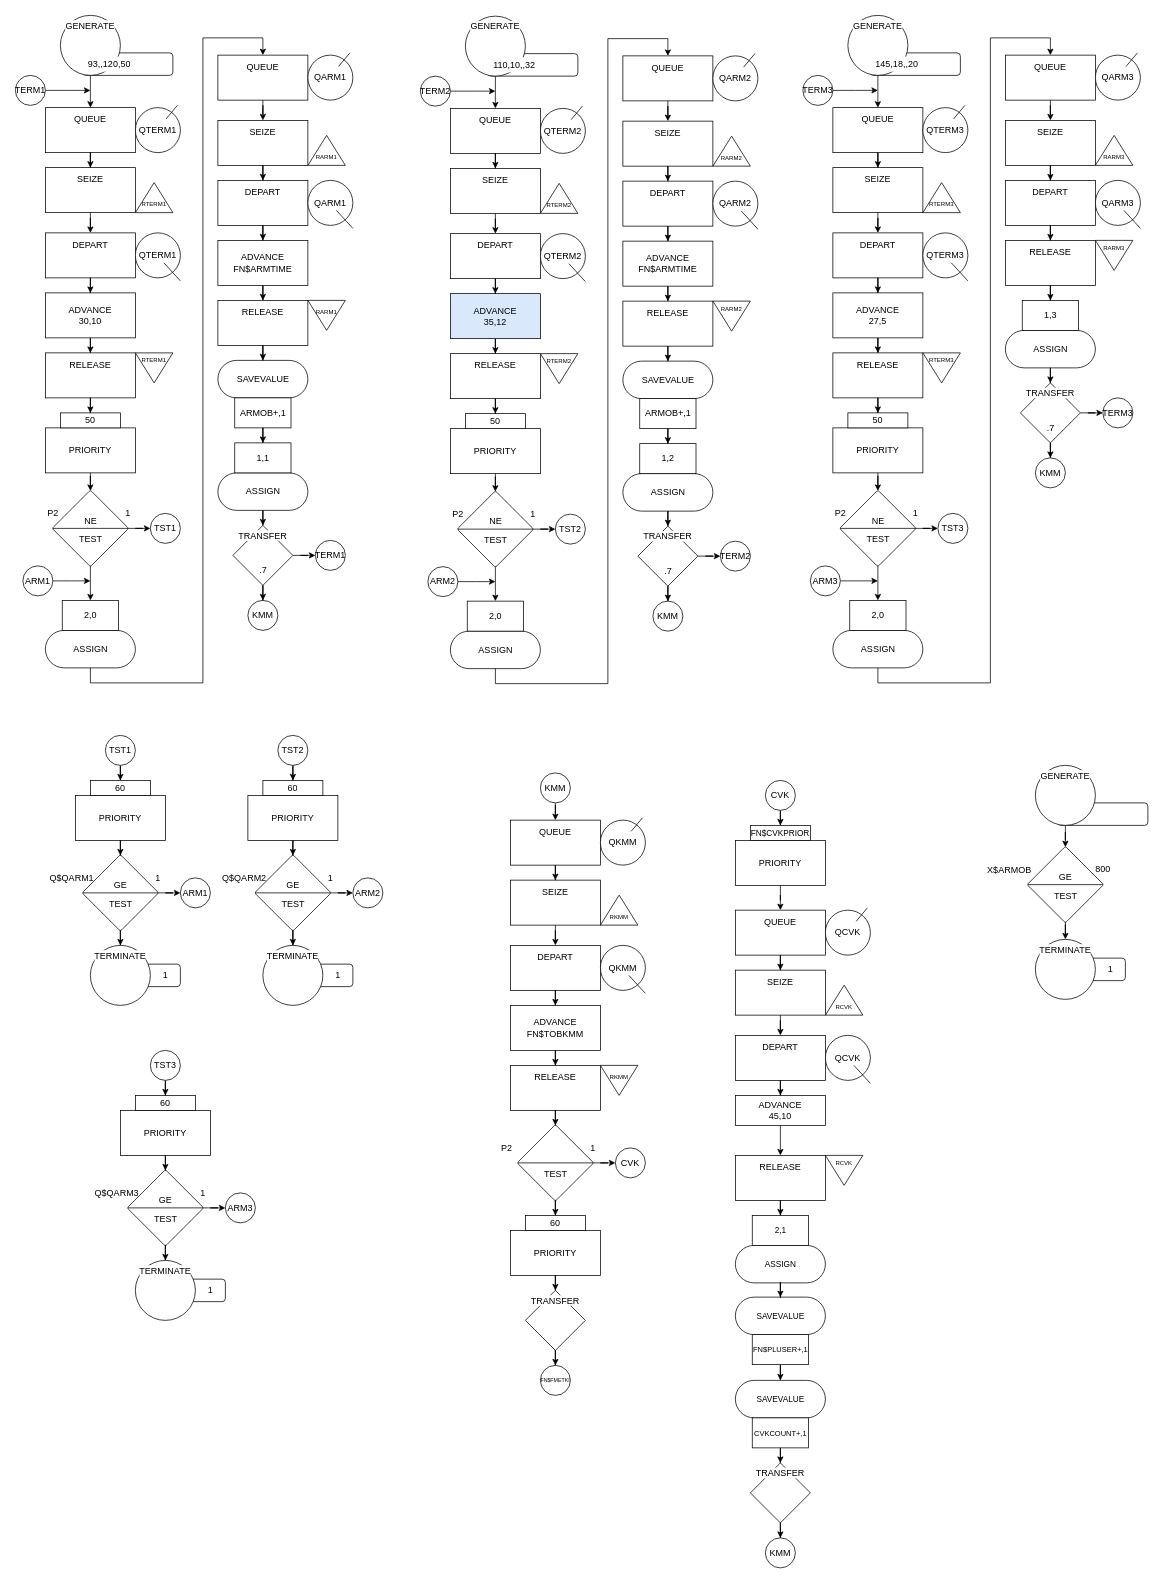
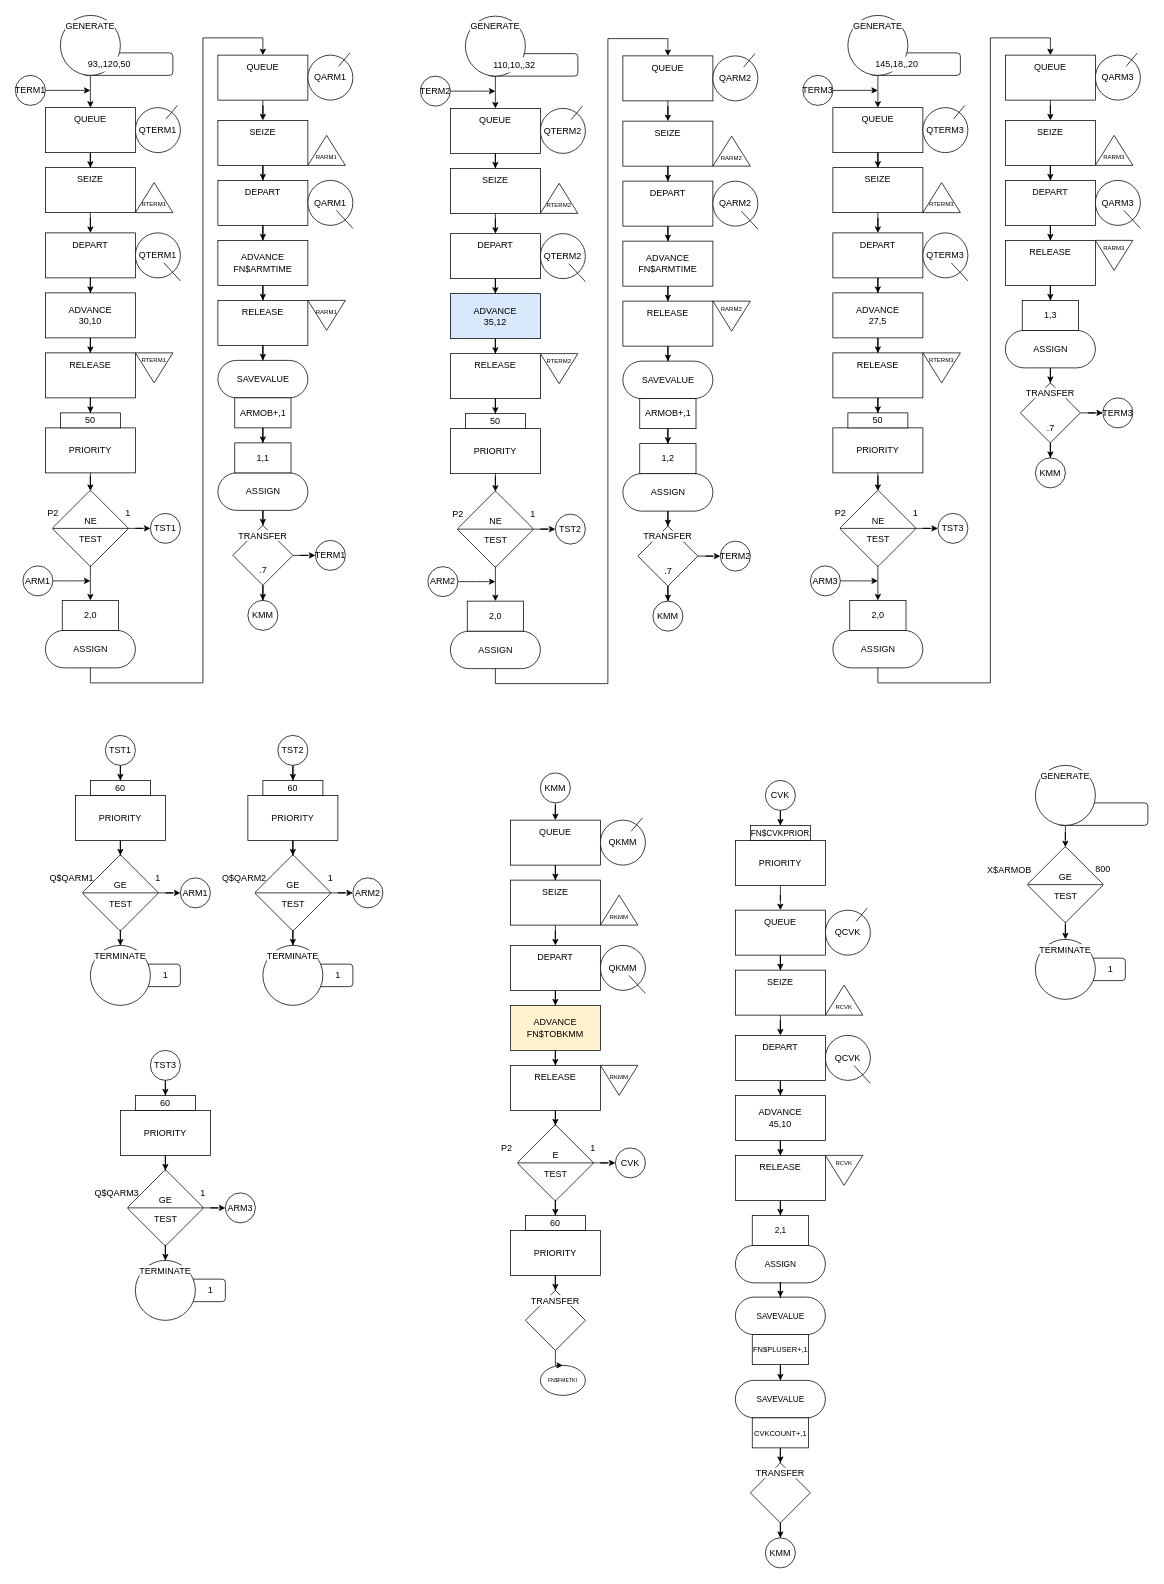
node "ADVANCE FN$TOBKMM": fillcolor #ffffff -> #fff2cc
node "ADVANCE 45,10": size 90x30 -> 90x45
node "E": added
node "FN$FMETKI": size 30x30 -> 45x30
